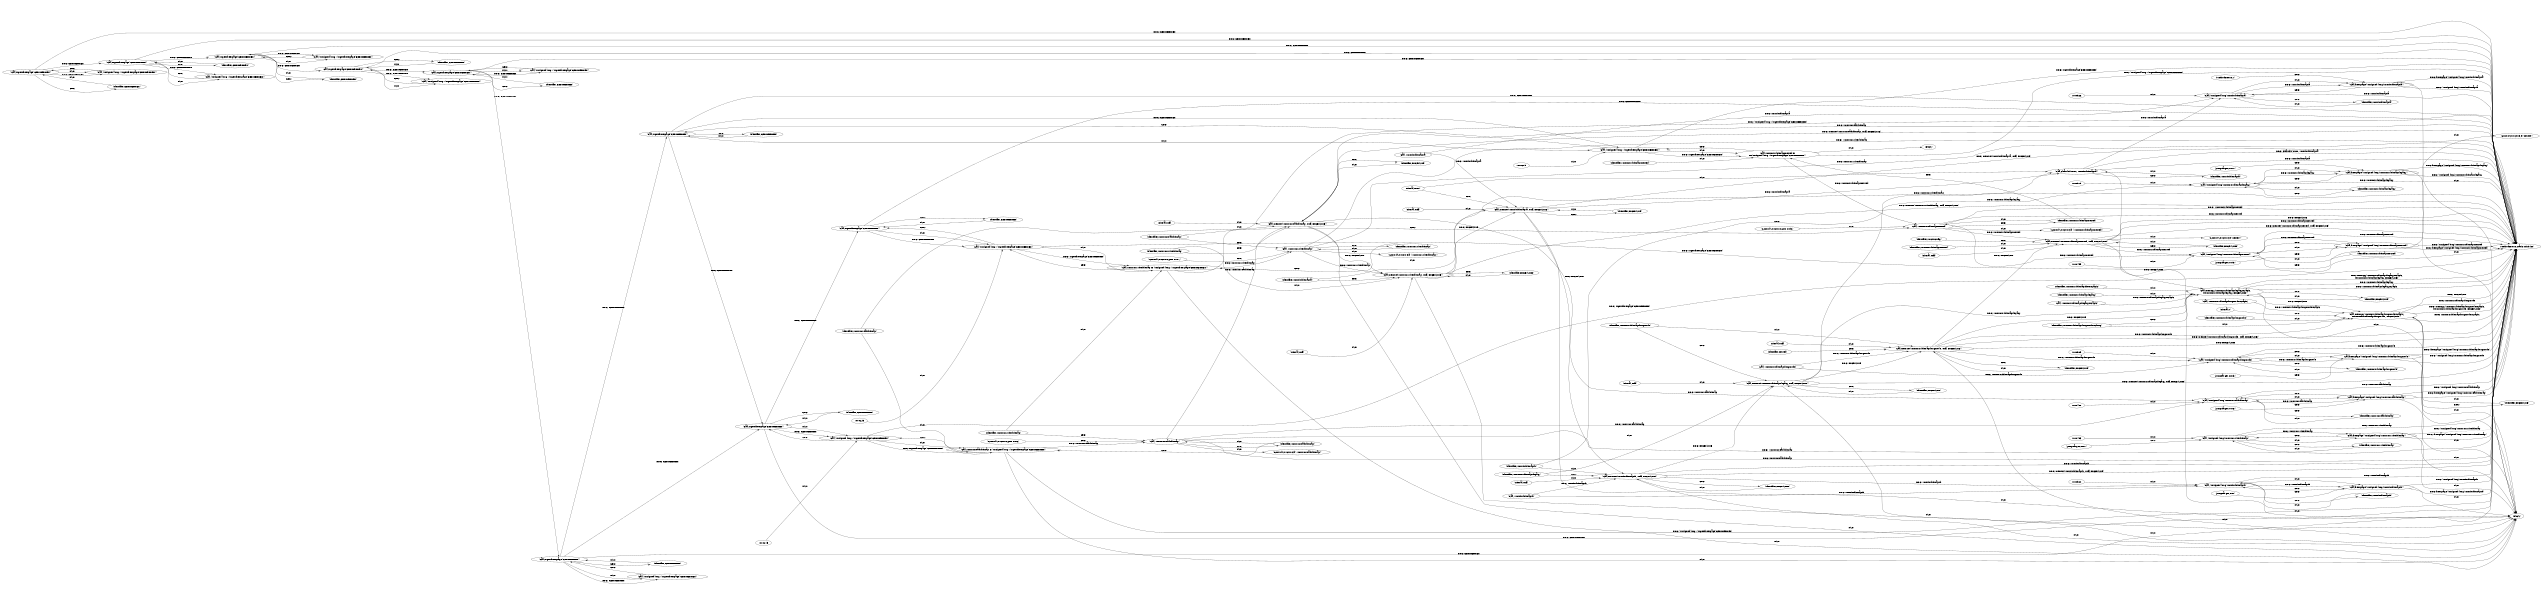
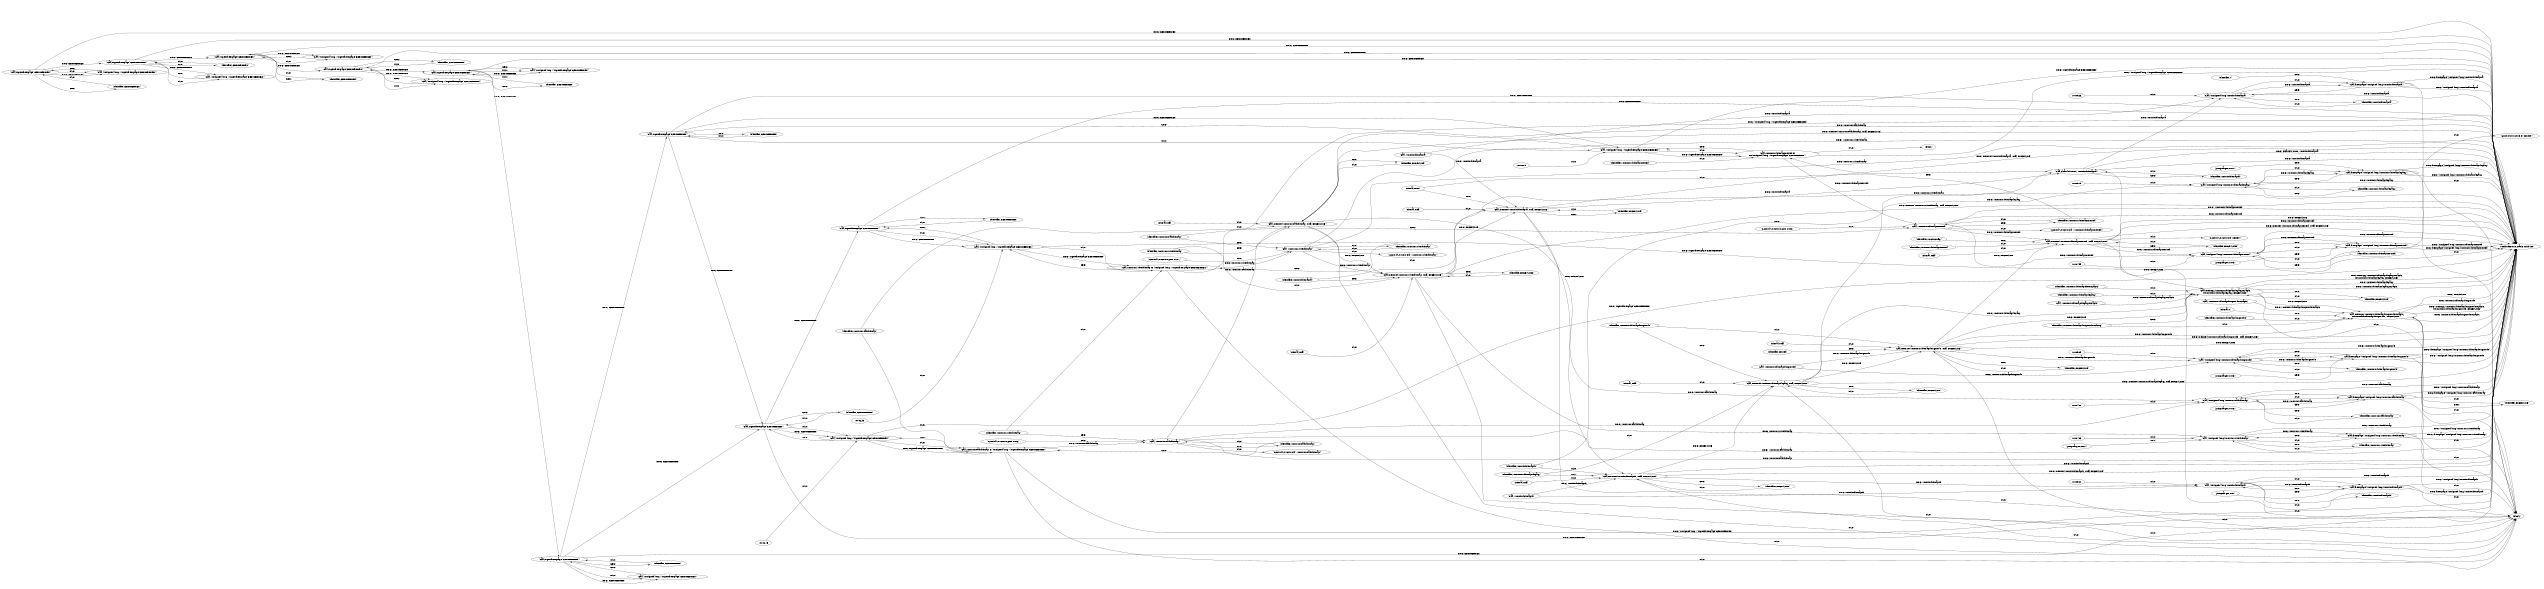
node "(MethodReturn,r)": label "(MethodReturn,r)" -> "(Identifier,r)"
node "(JumpTarget,msr3:)": label "(JumpTarget,msr3:)" -> "(JumpTarget,out3:)"
edge "(Call,memset(vmx_vmwrite_bitmap, 0xff, PAGE_SIZE))" -> "(Call,(unsigned long)vmx_vmwrite_bitmap)": added, label "DDG: vmx_vmwrite_bitmap"
